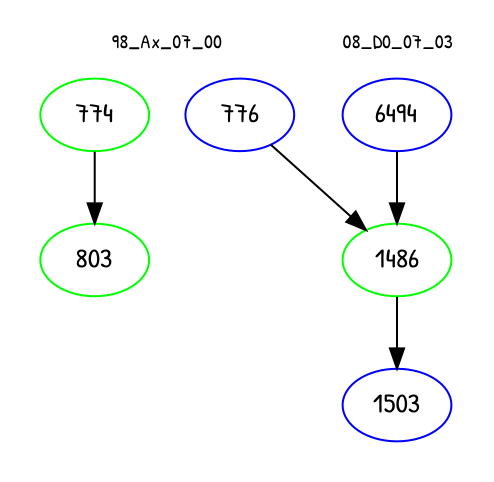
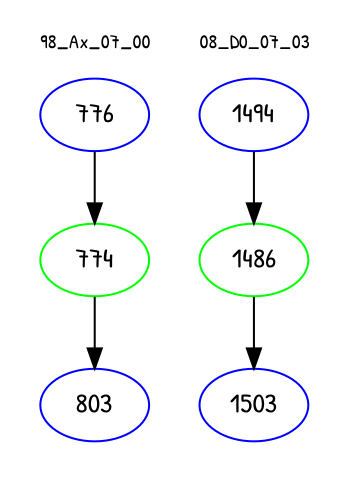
node "6494": label "6494" -> "1494"
edge "776" -> "1486": now "776" -> "774"
node "803": color green -> blue
